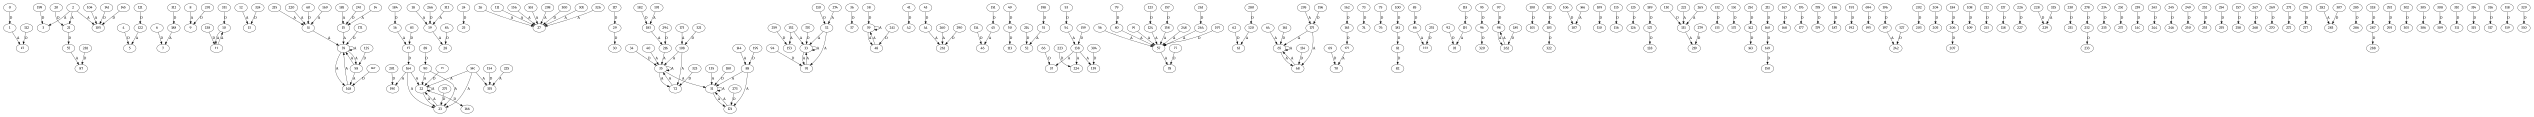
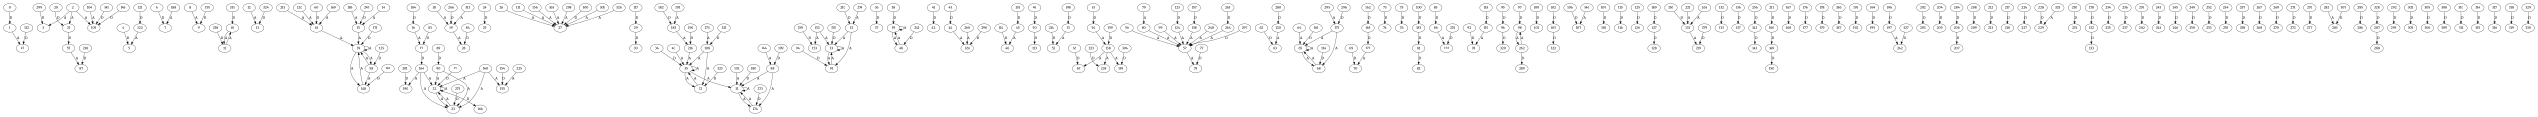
node "312": removed
edge "316" -> "317": reversed
edge "79" -> "80": label "D" -> "A"
edge "289" -> "262": reversed
